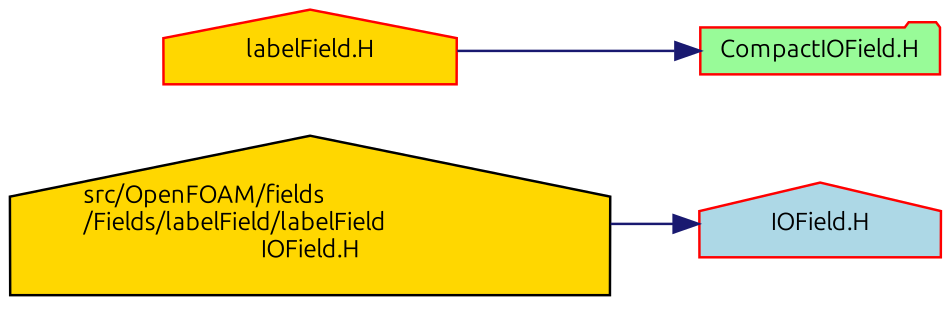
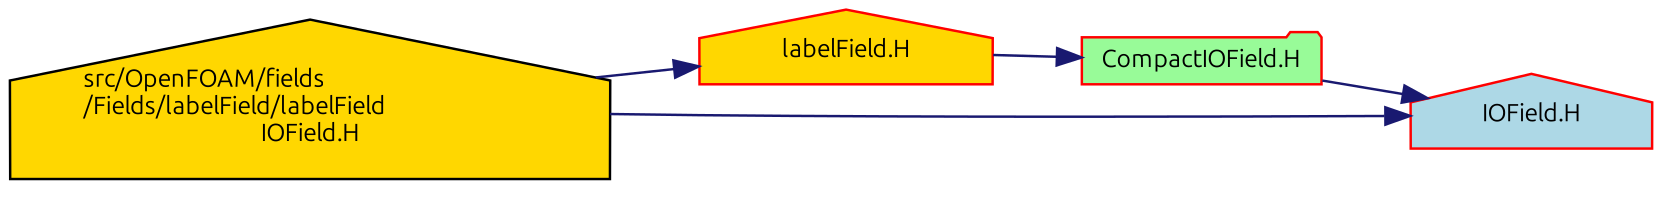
edge "src/OpenFOAM/fields /Fields/labelField/labelField IOField.H" -> "labelField.H": added
edge "CompactIOField.H" -> "IOField.H": added
